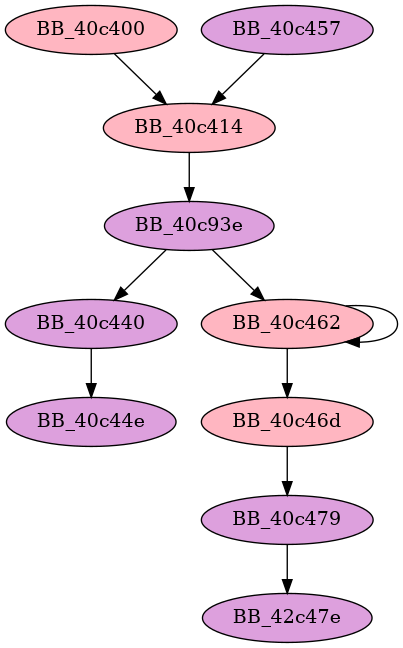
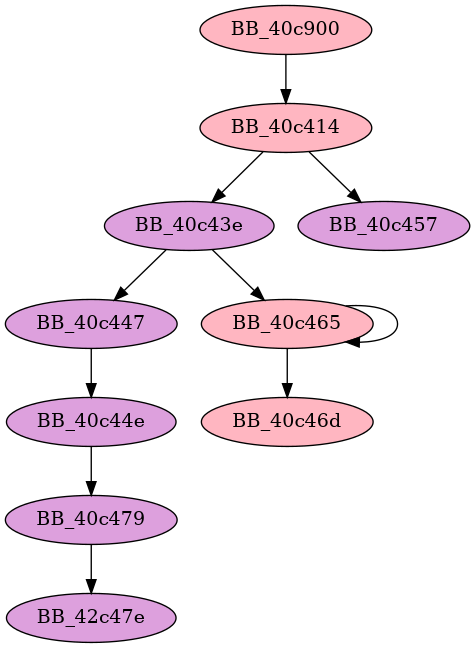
node "BB_40c400": label "BB_40c400" -> "BB_40c900"
edge "BB_40c457" -> "BB_40c414": reversed
node "BB_40c93e": label "BB_40c93e" -> "BB_40c43e"
node "BB_40c440": label "BB_40c440" -> "BB_40c447"
node "BB_40c462": label "BB_40c462" -> "BB_40c465"
edge "BB_40c46d" -> "BB_40c479": now "BB_40c44e" -> "BB_40c479"
